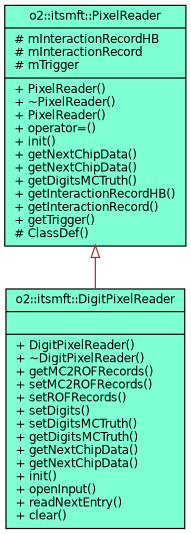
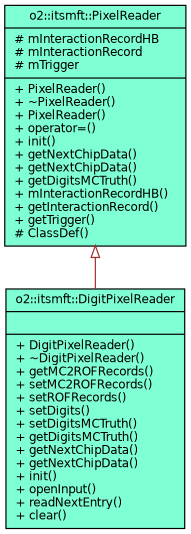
node "o2::itsmft::PixelReader": text "+ getInteractionRecordHB()" -> "+ mInteractionRecordHB()"
